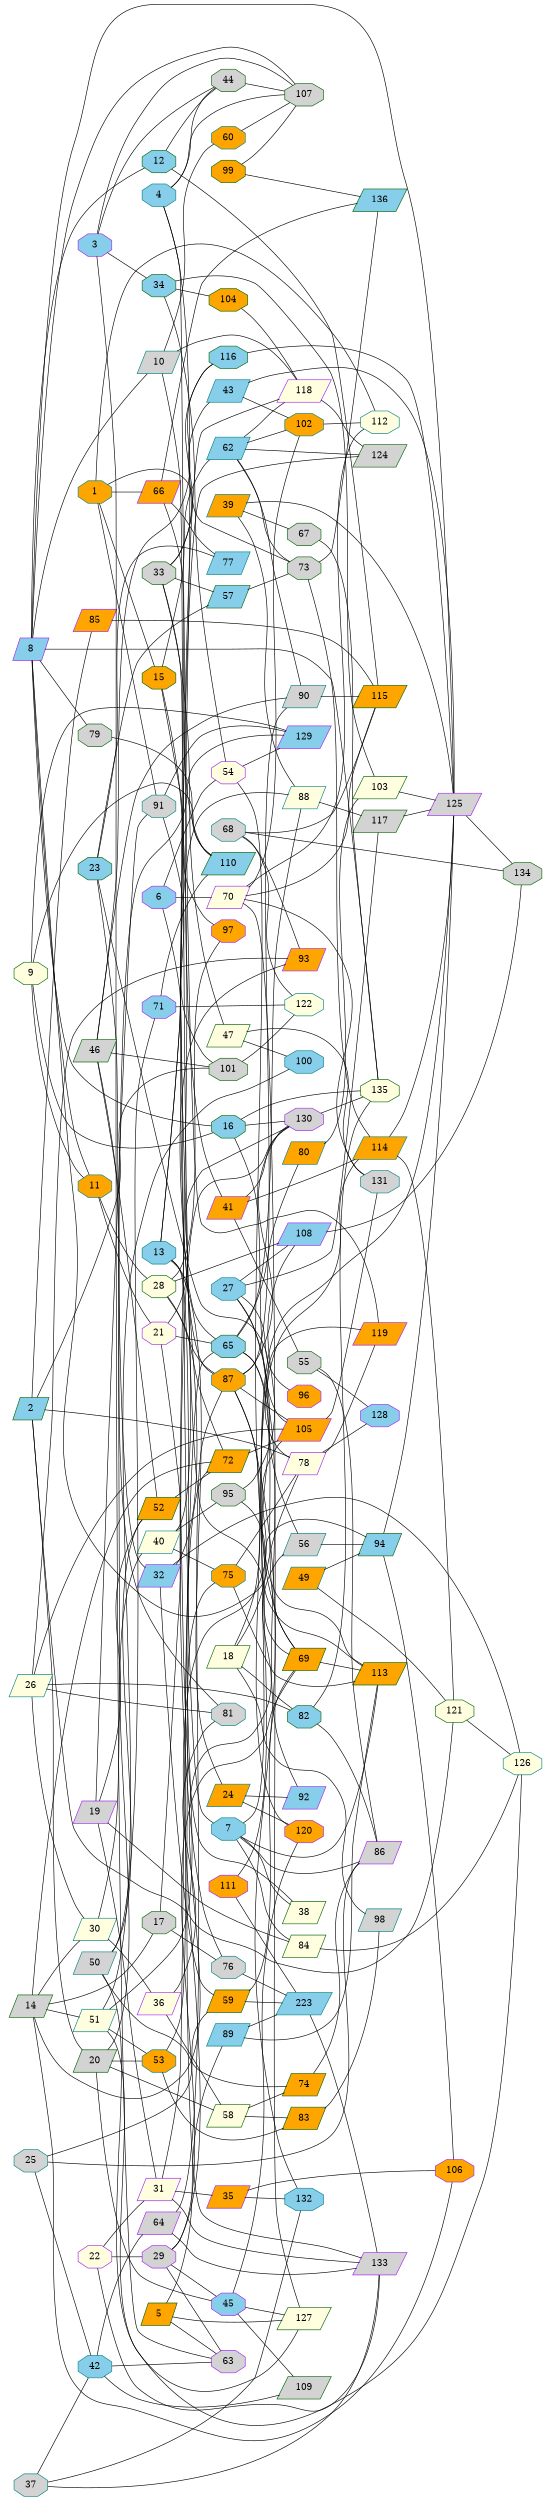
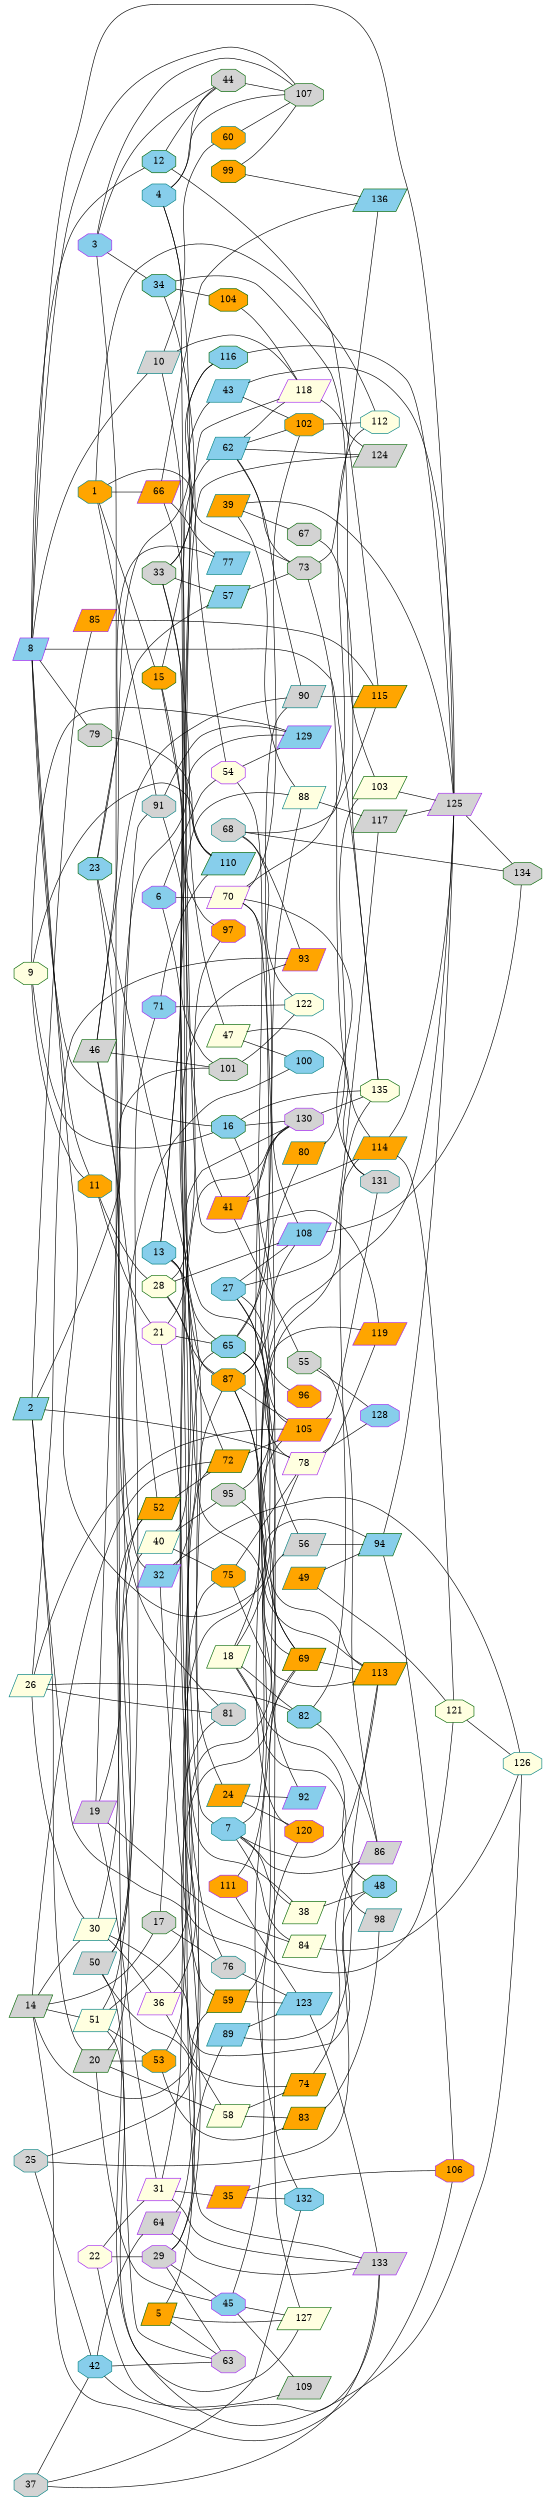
edge "115" -- "70": now "108" -- "70"
node "48": added
node "223": label "223" -> "123"
